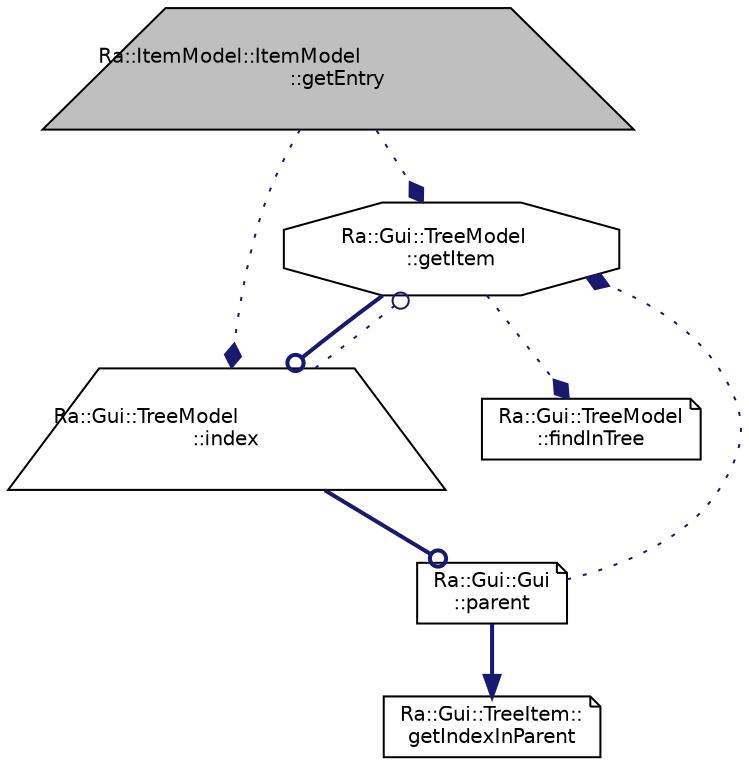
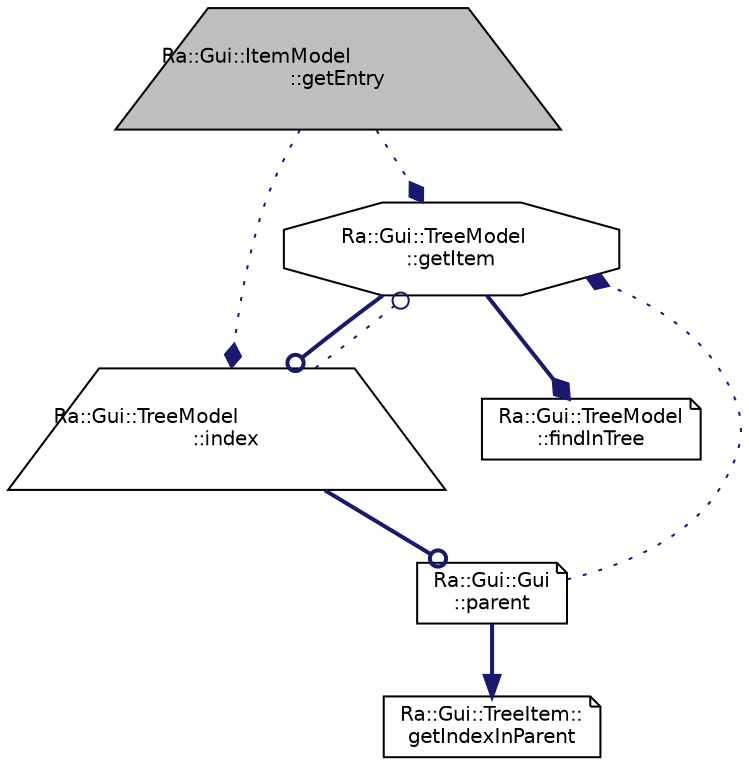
node "Ra::ItemModel::ItemModel ::getEntry": label "Ra::ItemModel::ItemModel ::getEntry" -> "Ra::Gui::ItemModel ::getEntry"
edge "Ra::Gui::TreeModel ::getItem" -> "Ra::Gui::TreeModel ::findInTree": style dotted -> bold
